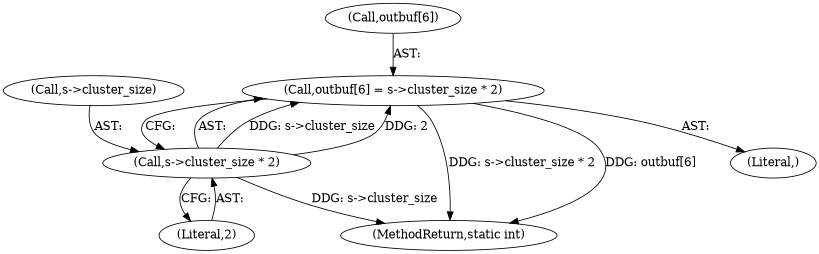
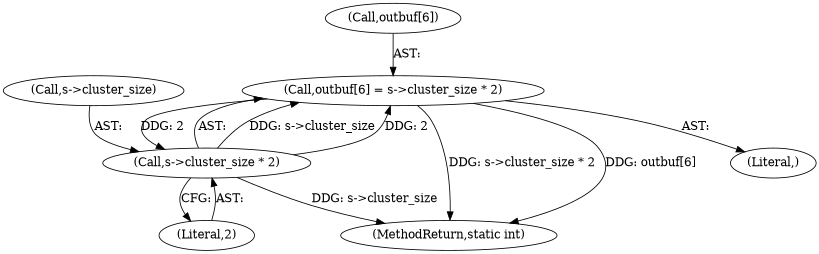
edge "(Call,outbuf[6] = s->cluster_size * 2)" -> "(Call,s->cluster_size * 2)": label "CFG: " -> "DDG: 2"
